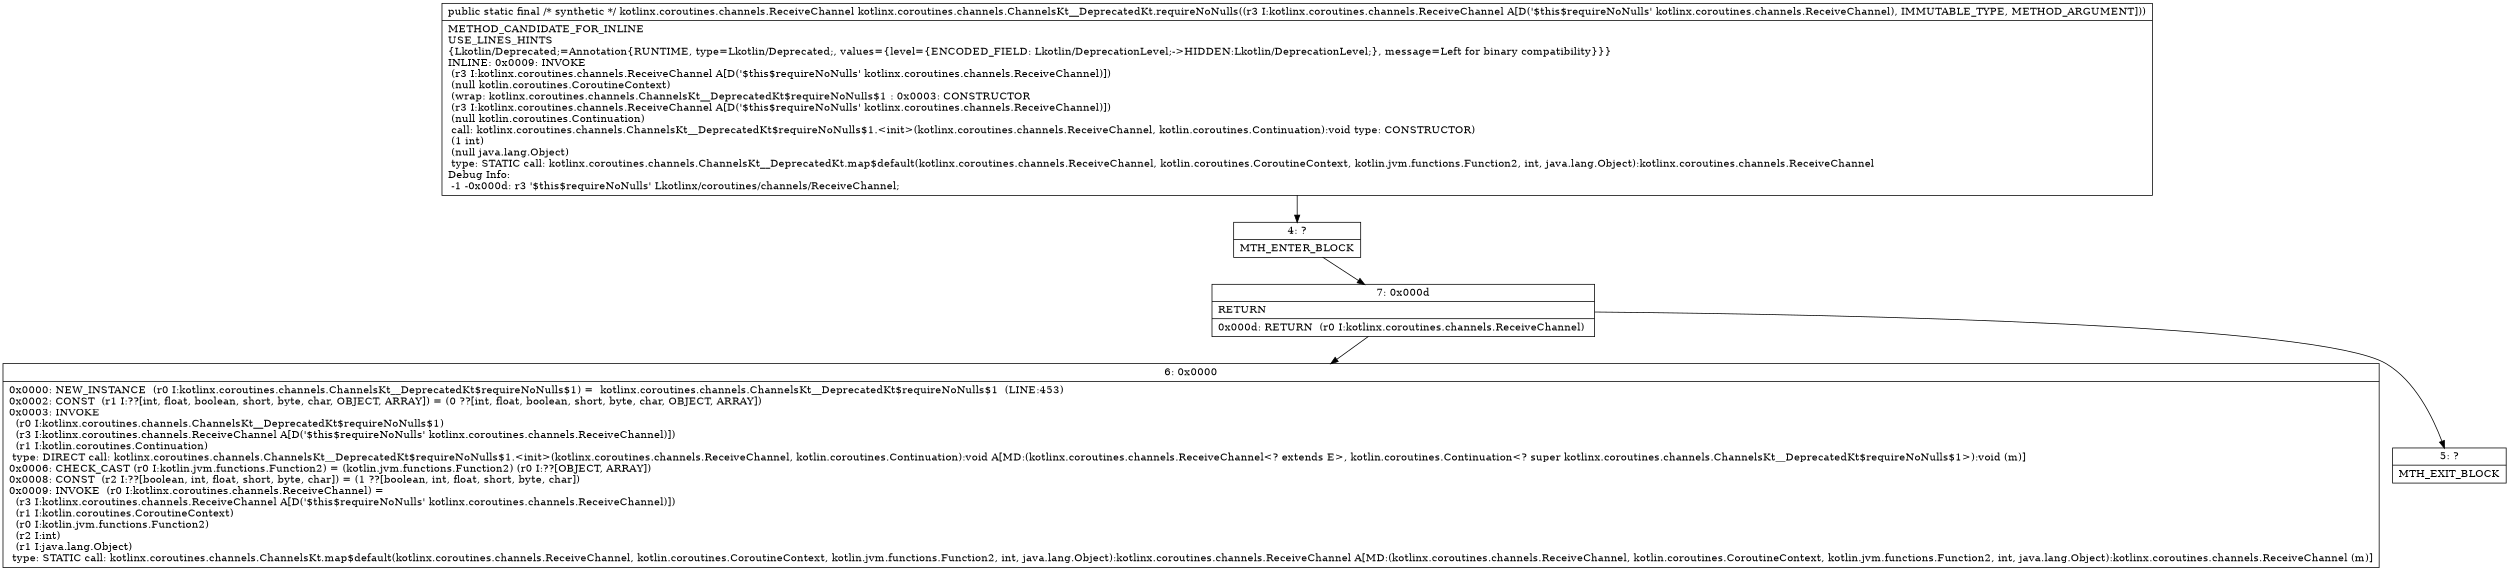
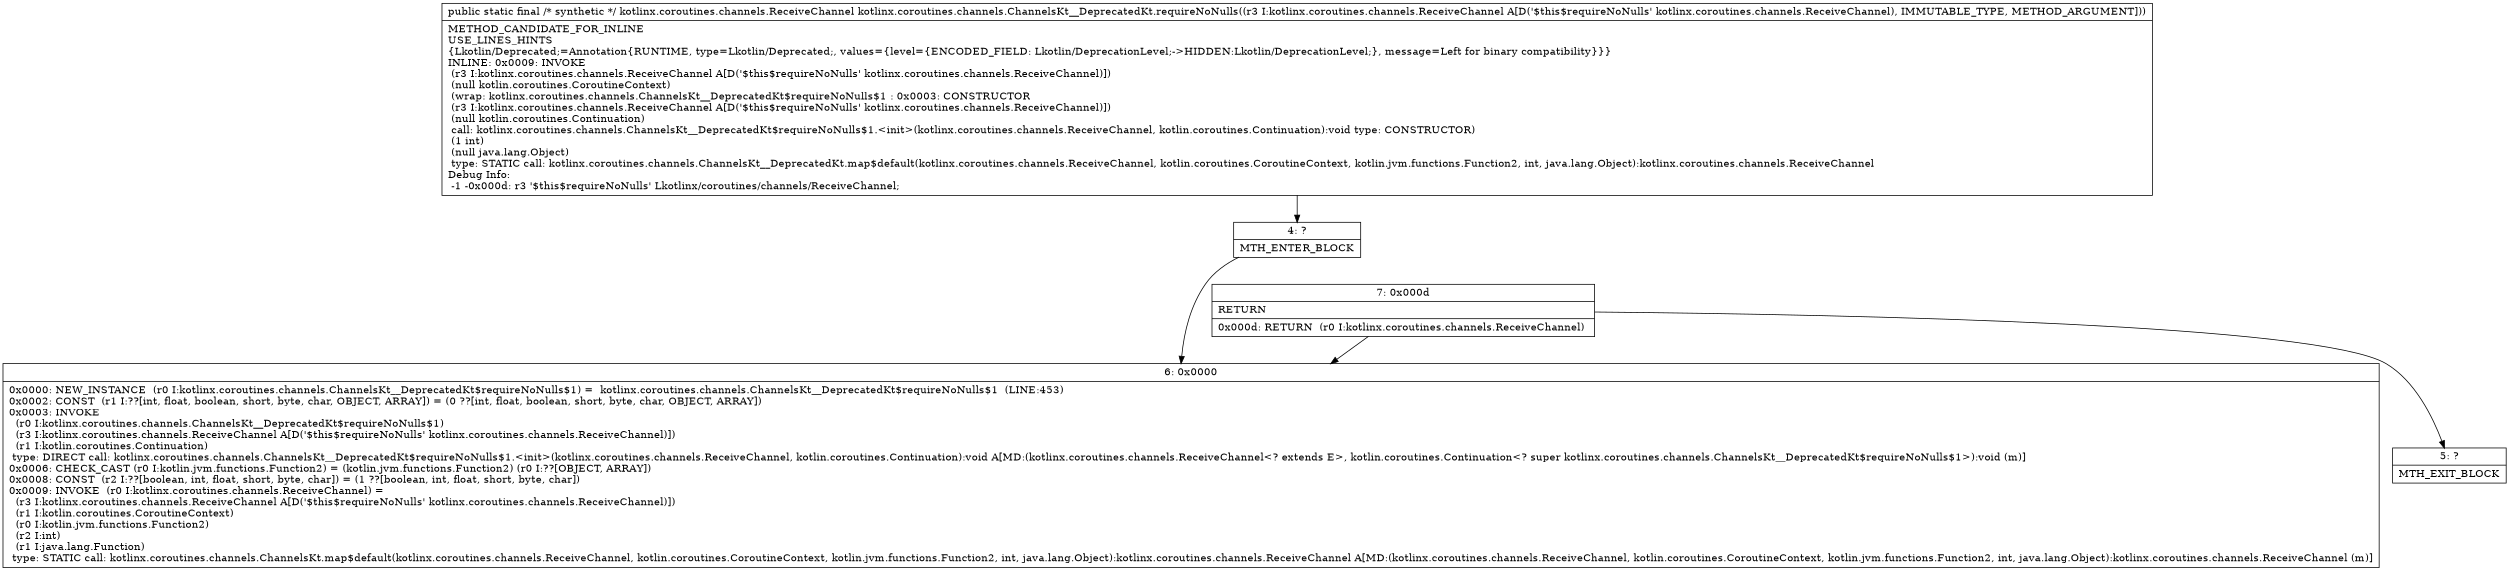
edge "4: ?" -> "7: 0x000d": now "4: ?" -> "6: 0x0000"
node "6: 0x0000": text "(r1 I:java.lang.Object)" -> "(r1 I:java.lang.Function)"
